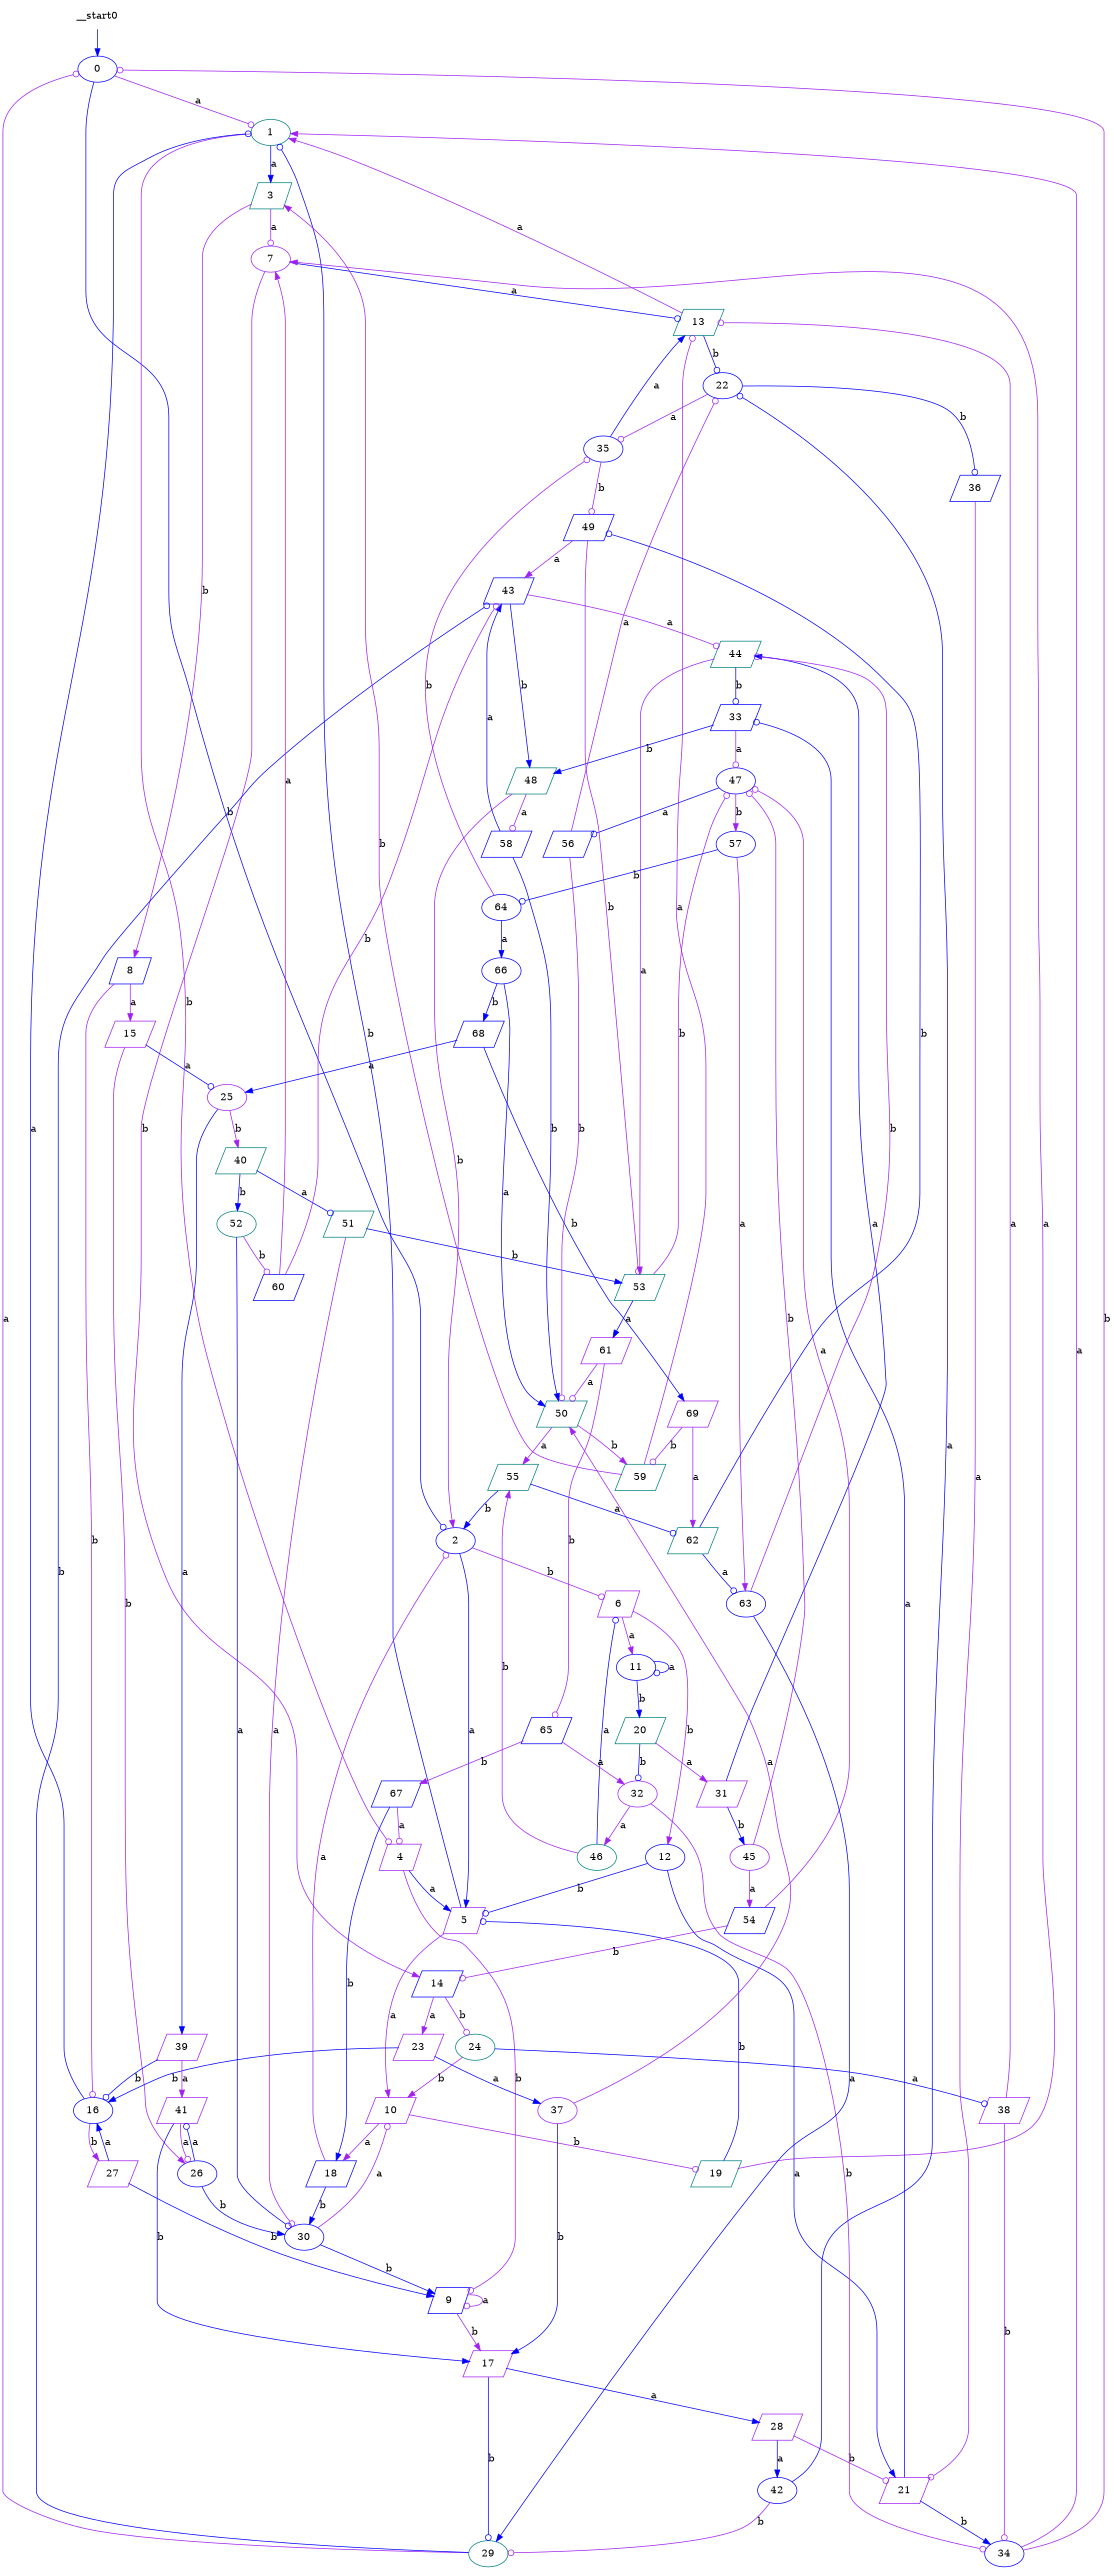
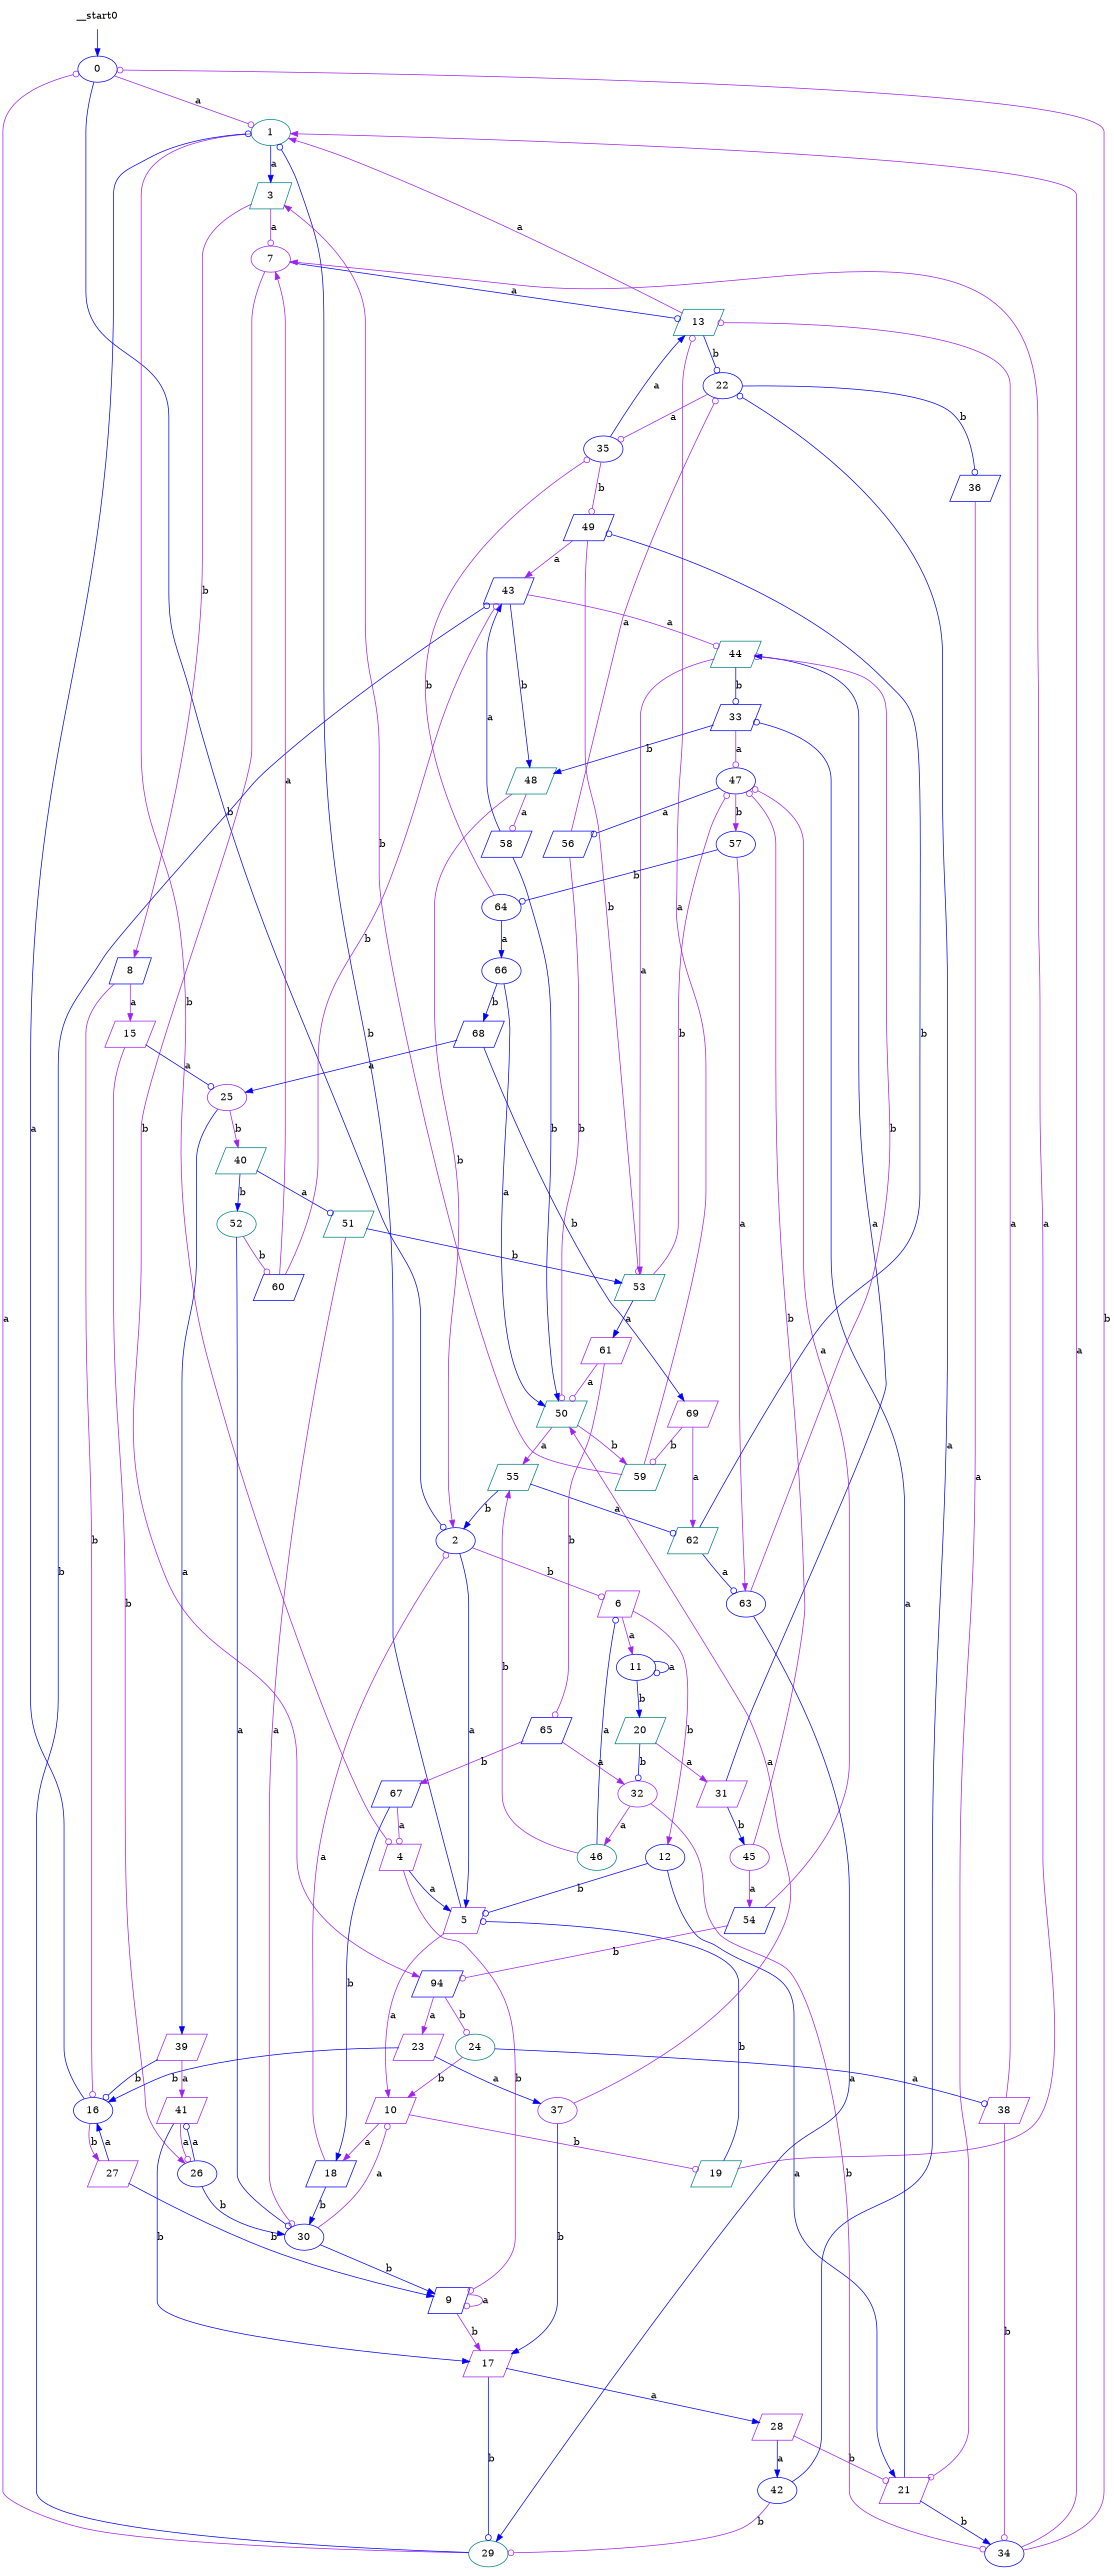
node "14": label "14" -> "94"
